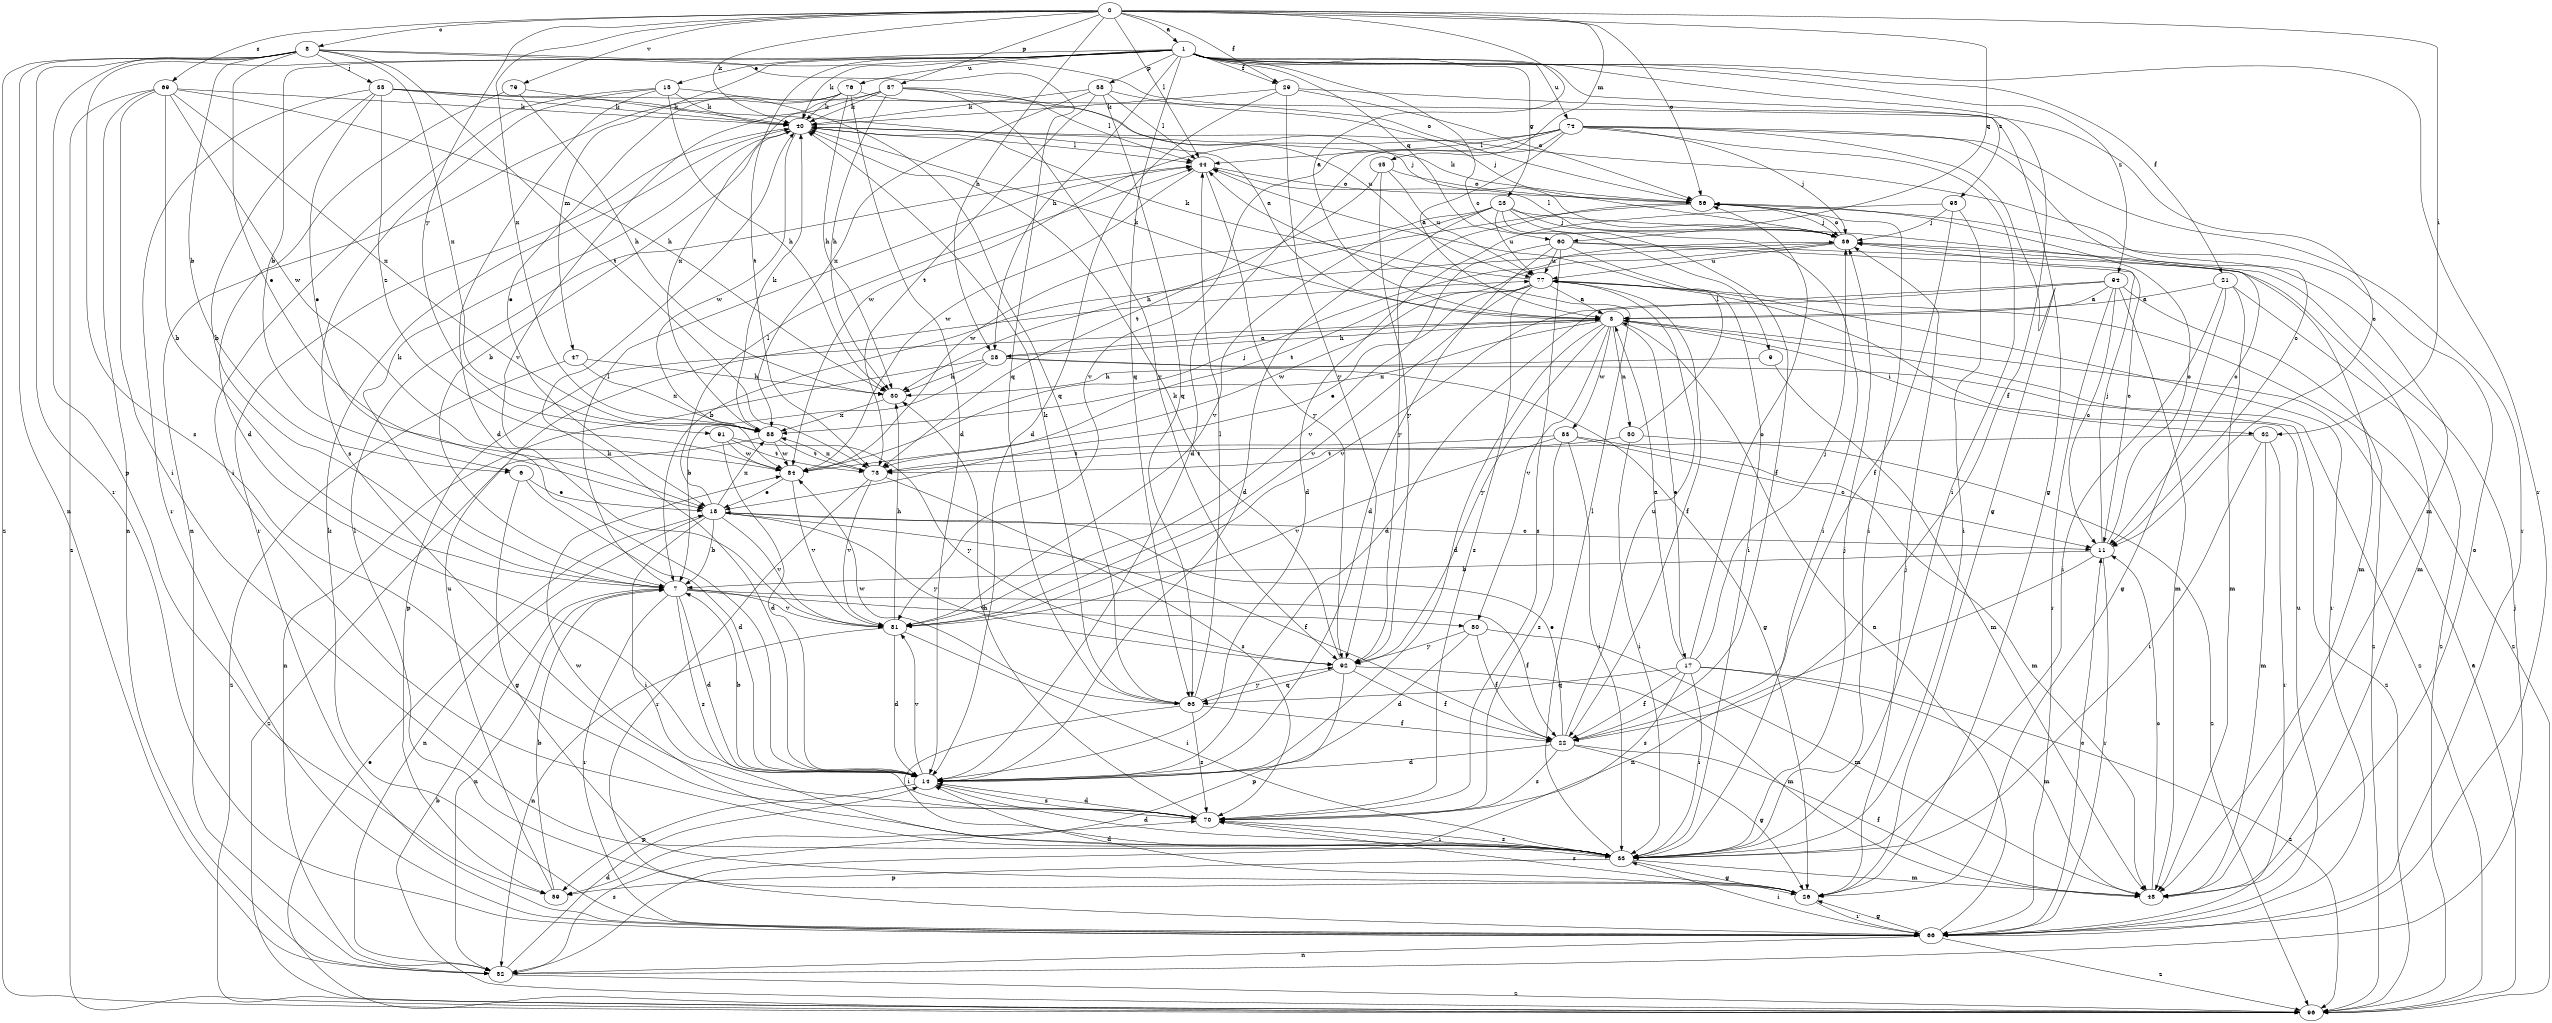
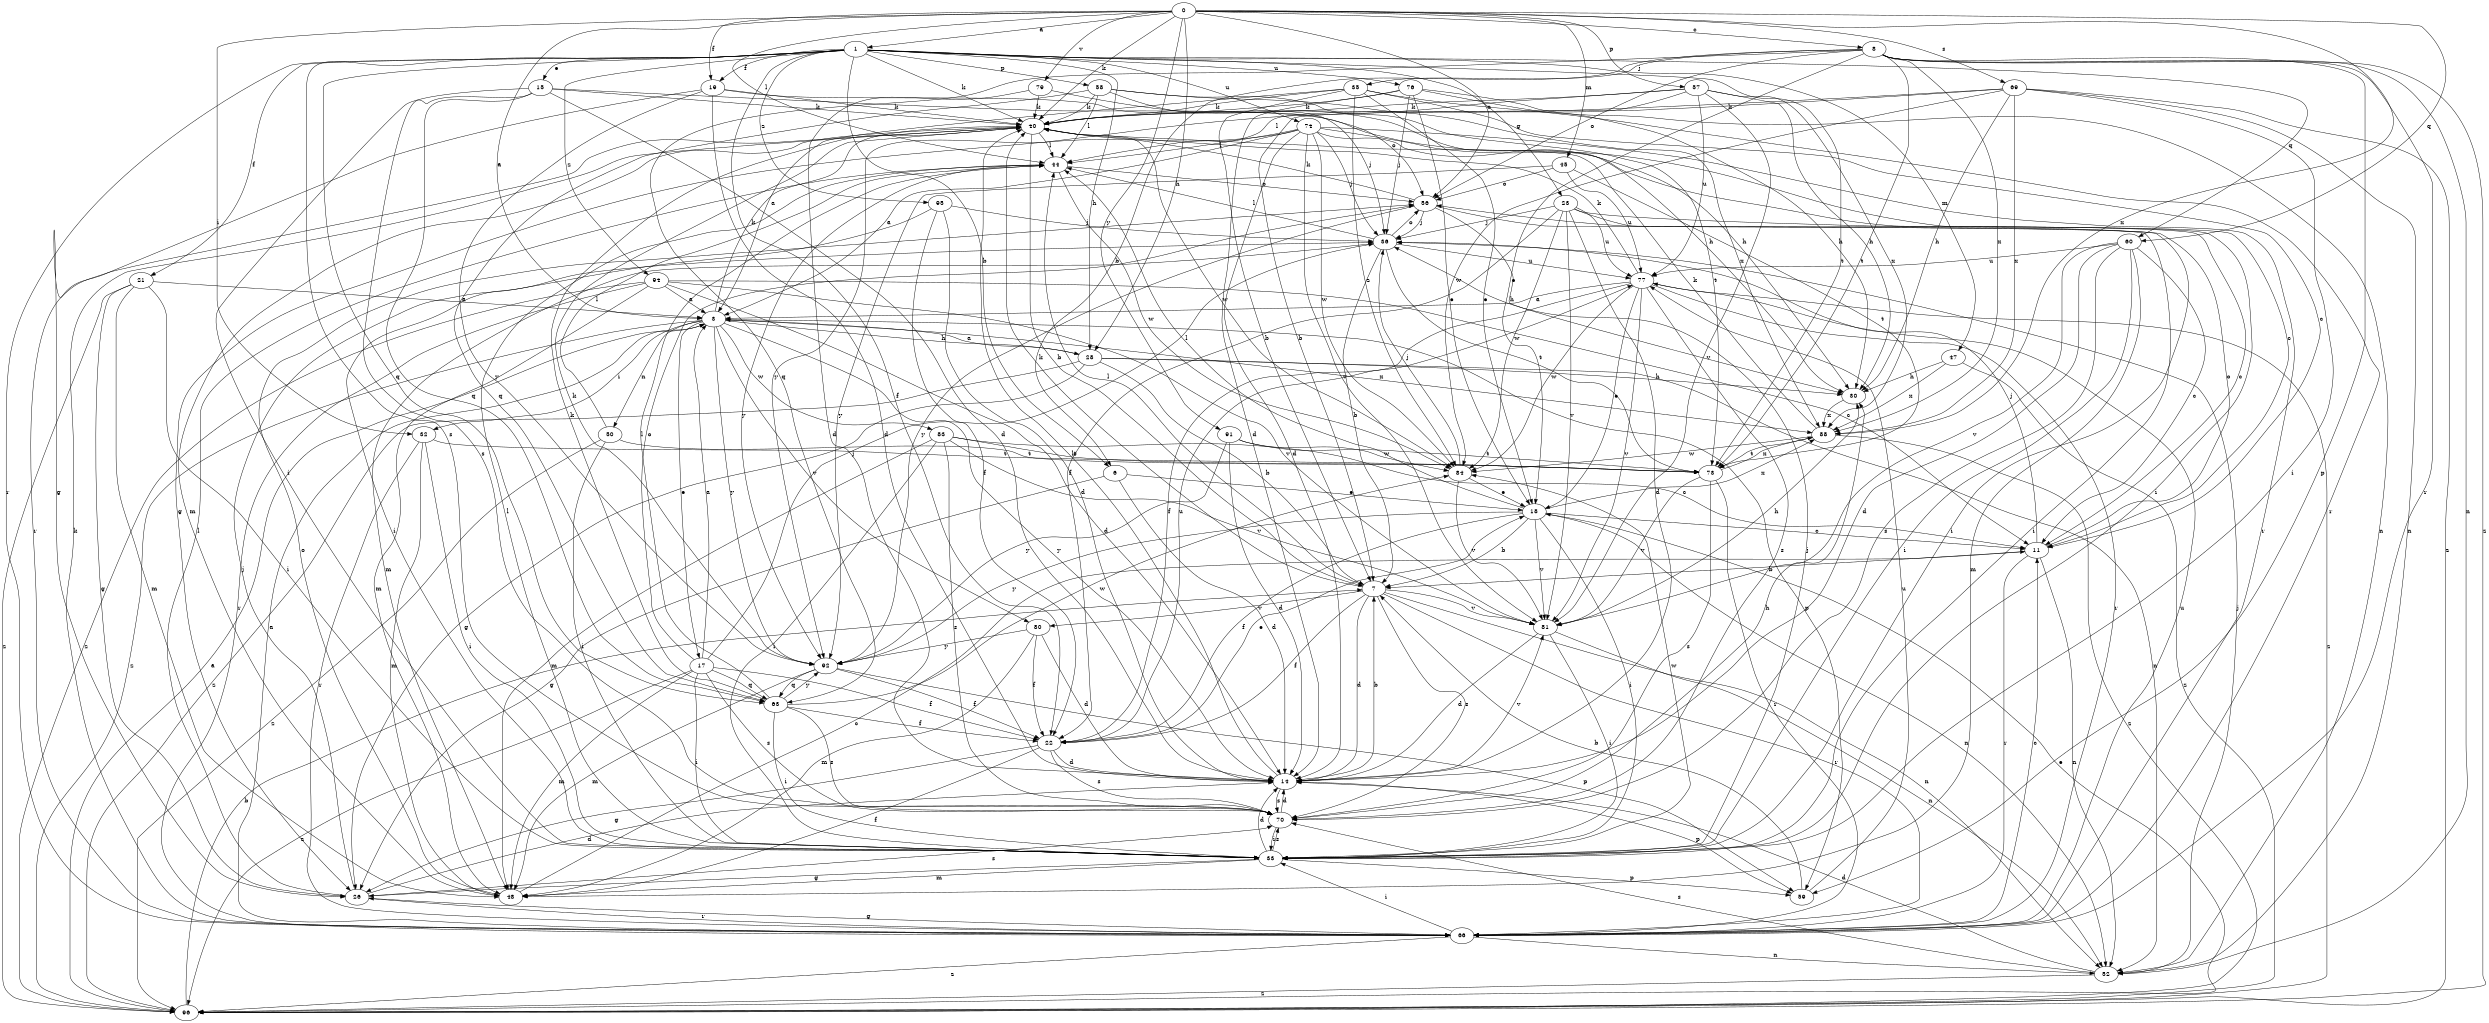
node "29": label "29" -> "19"
node "9": removed
edge "3" -> "14": label "d" -> "y"
